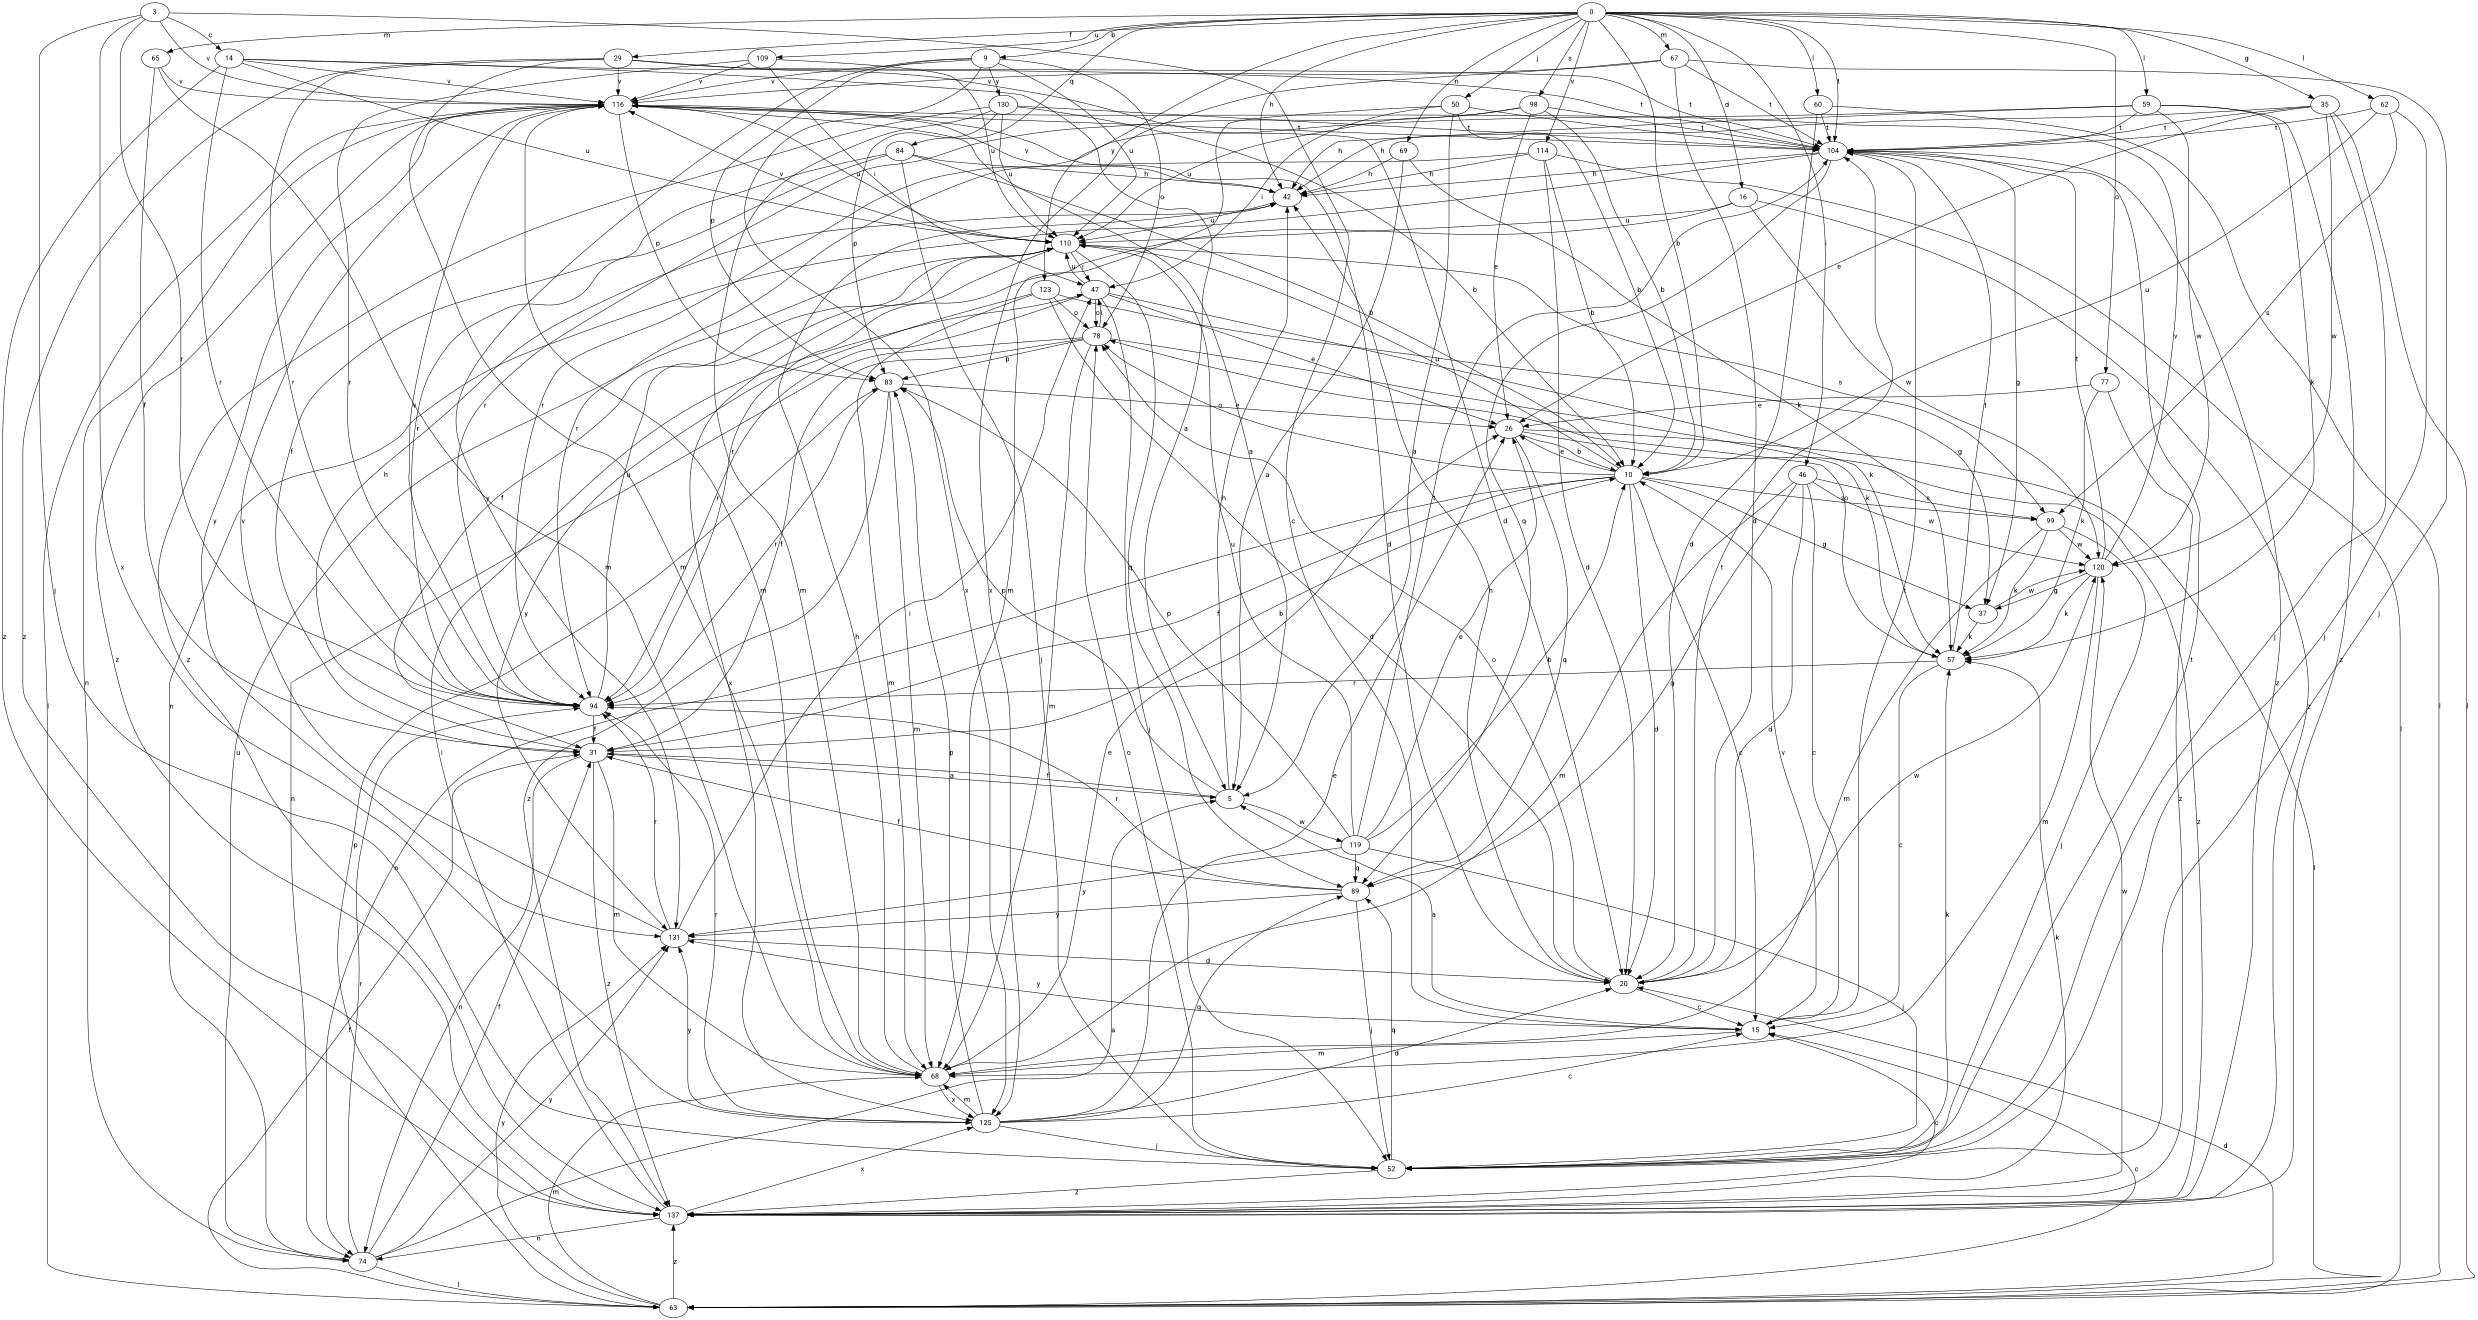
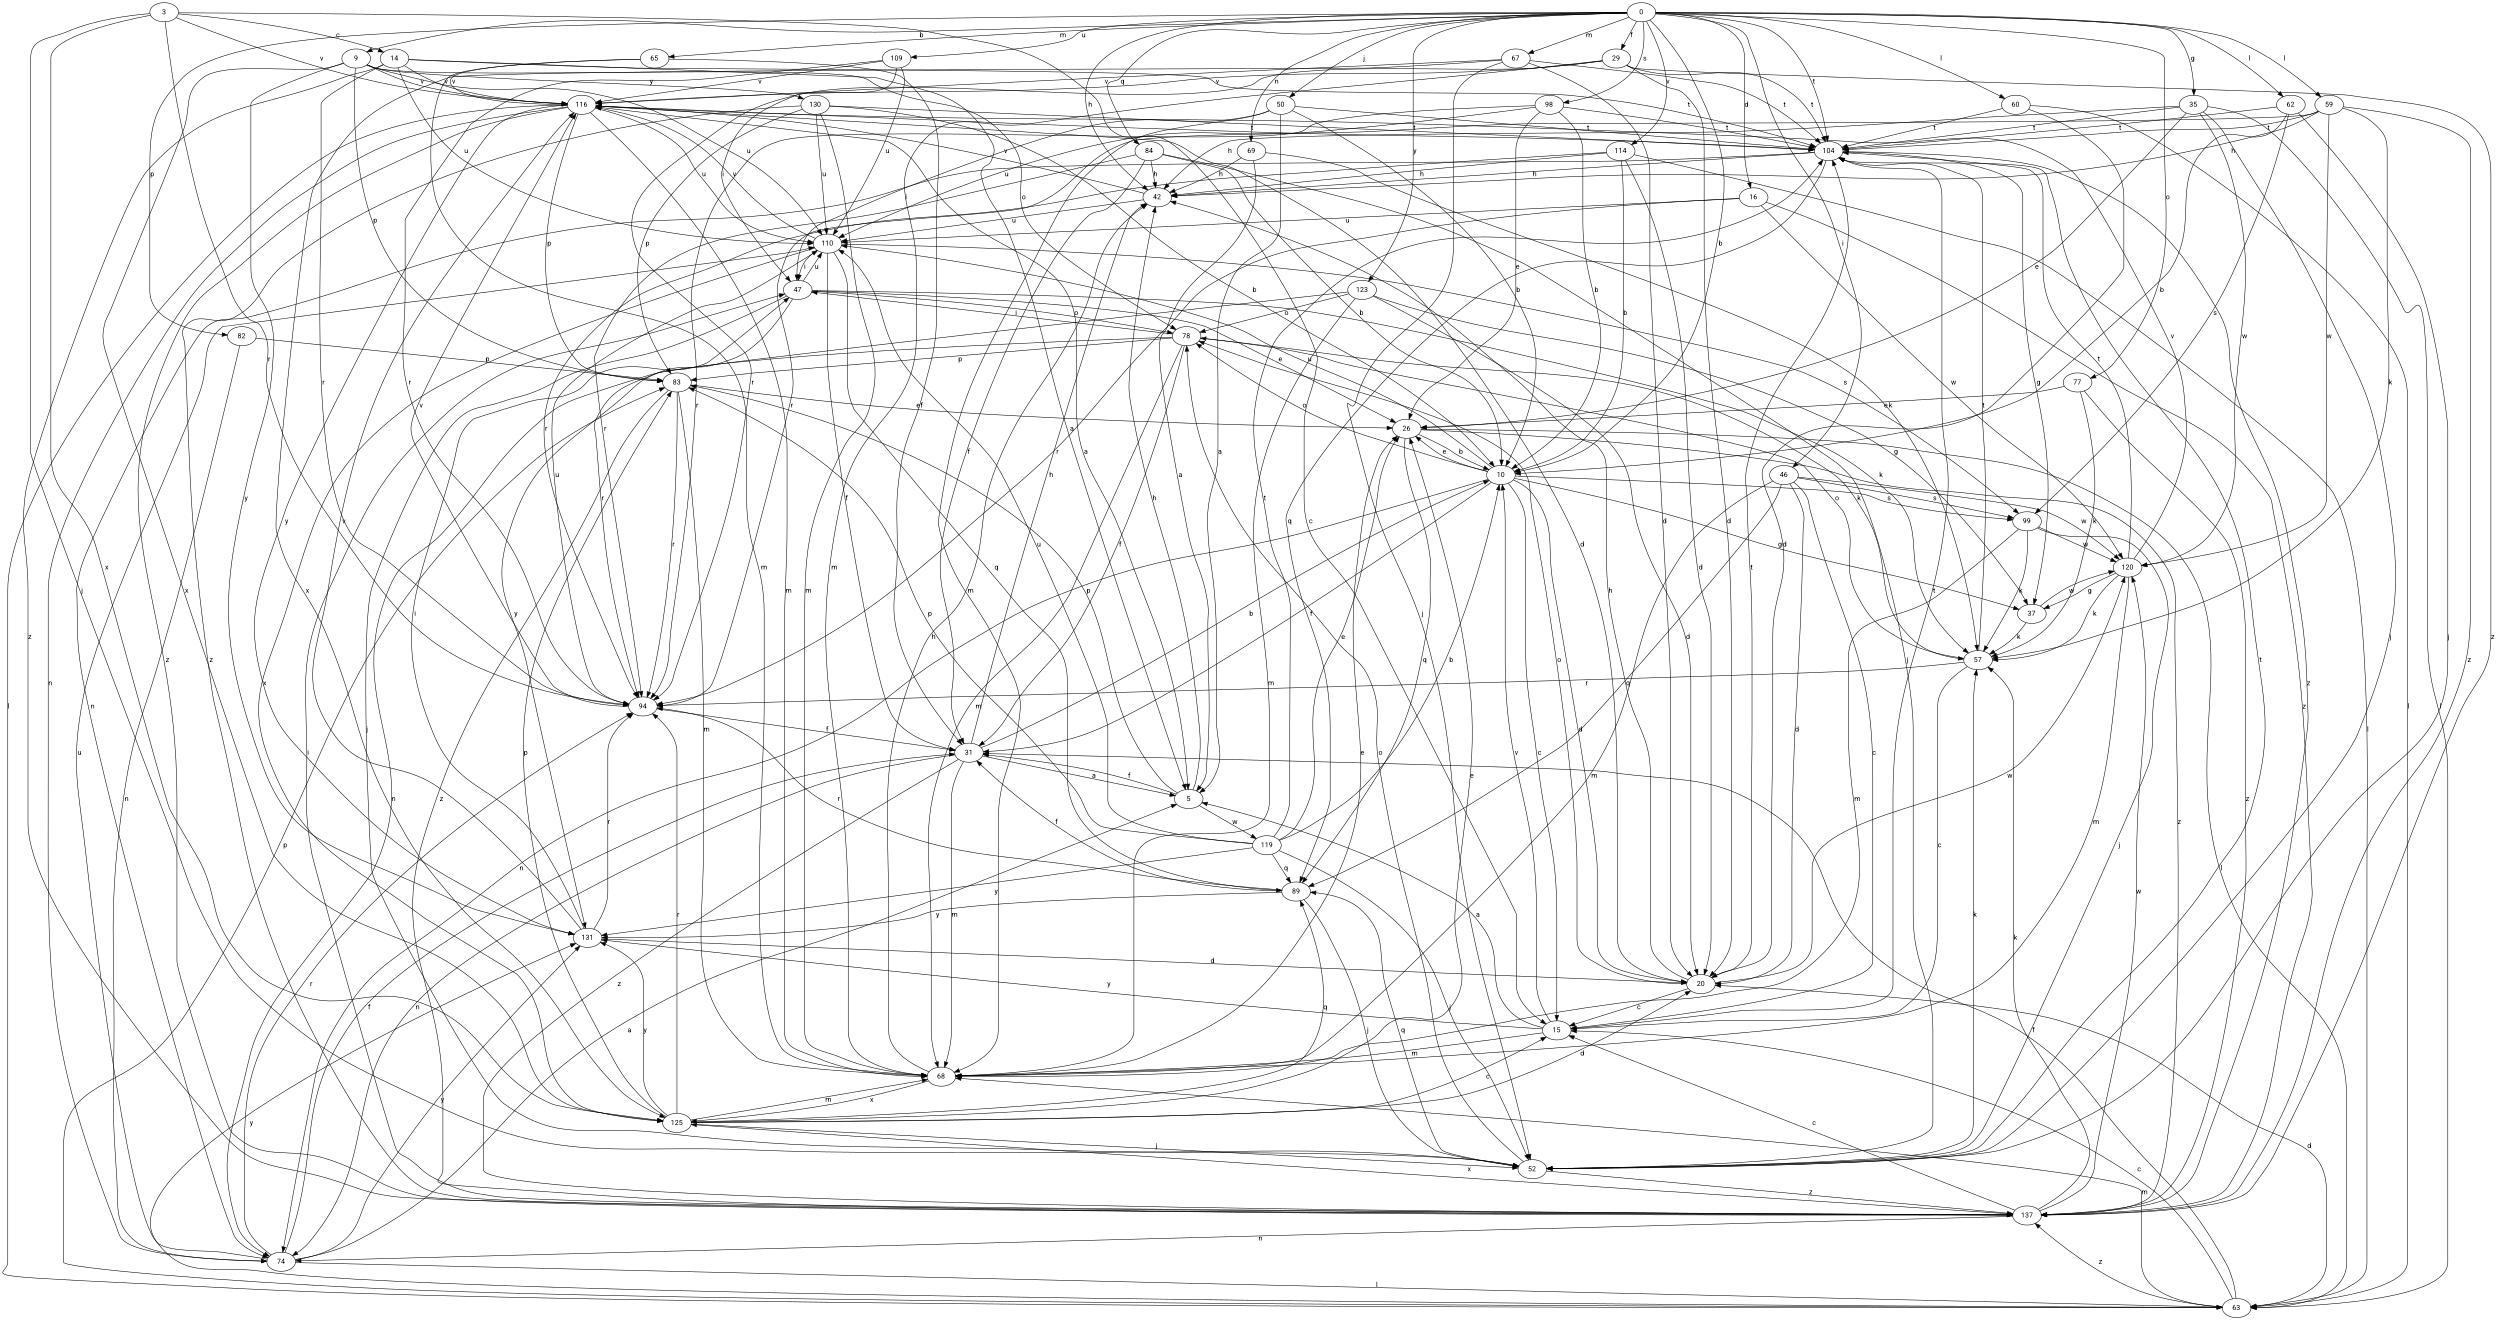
edge "62" -> "10": label "u" -> "b"
node "82": added
